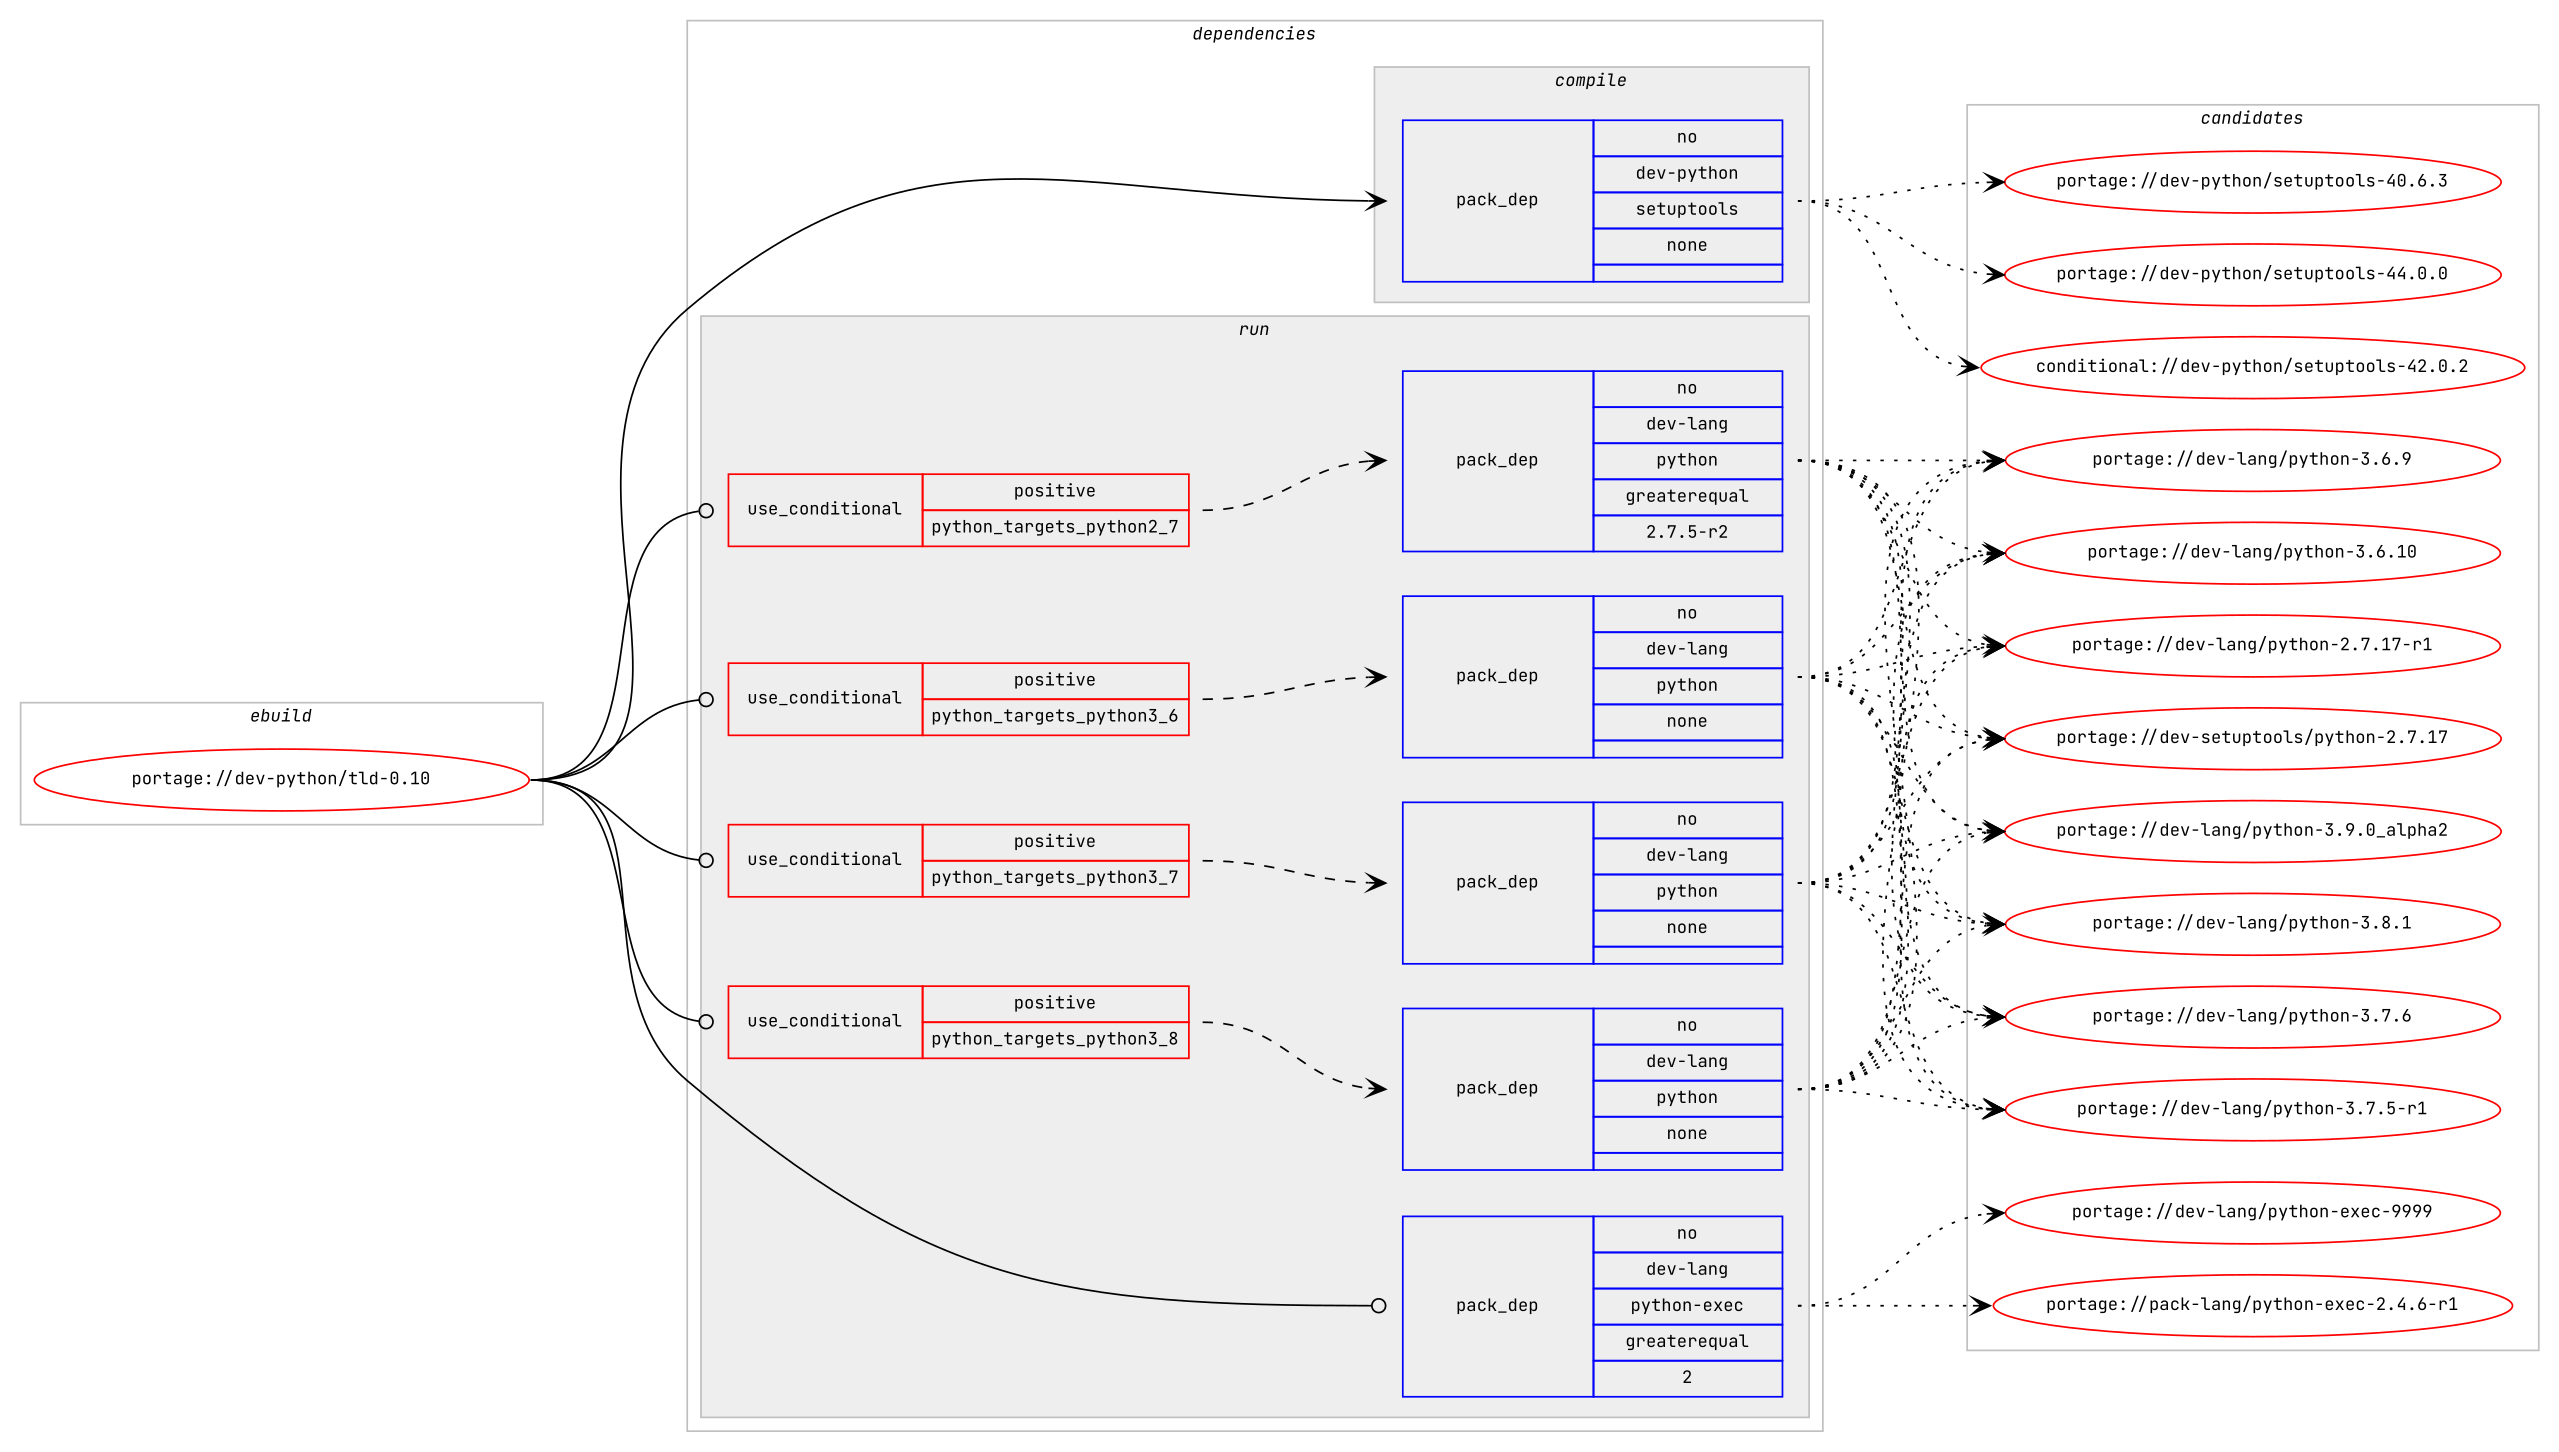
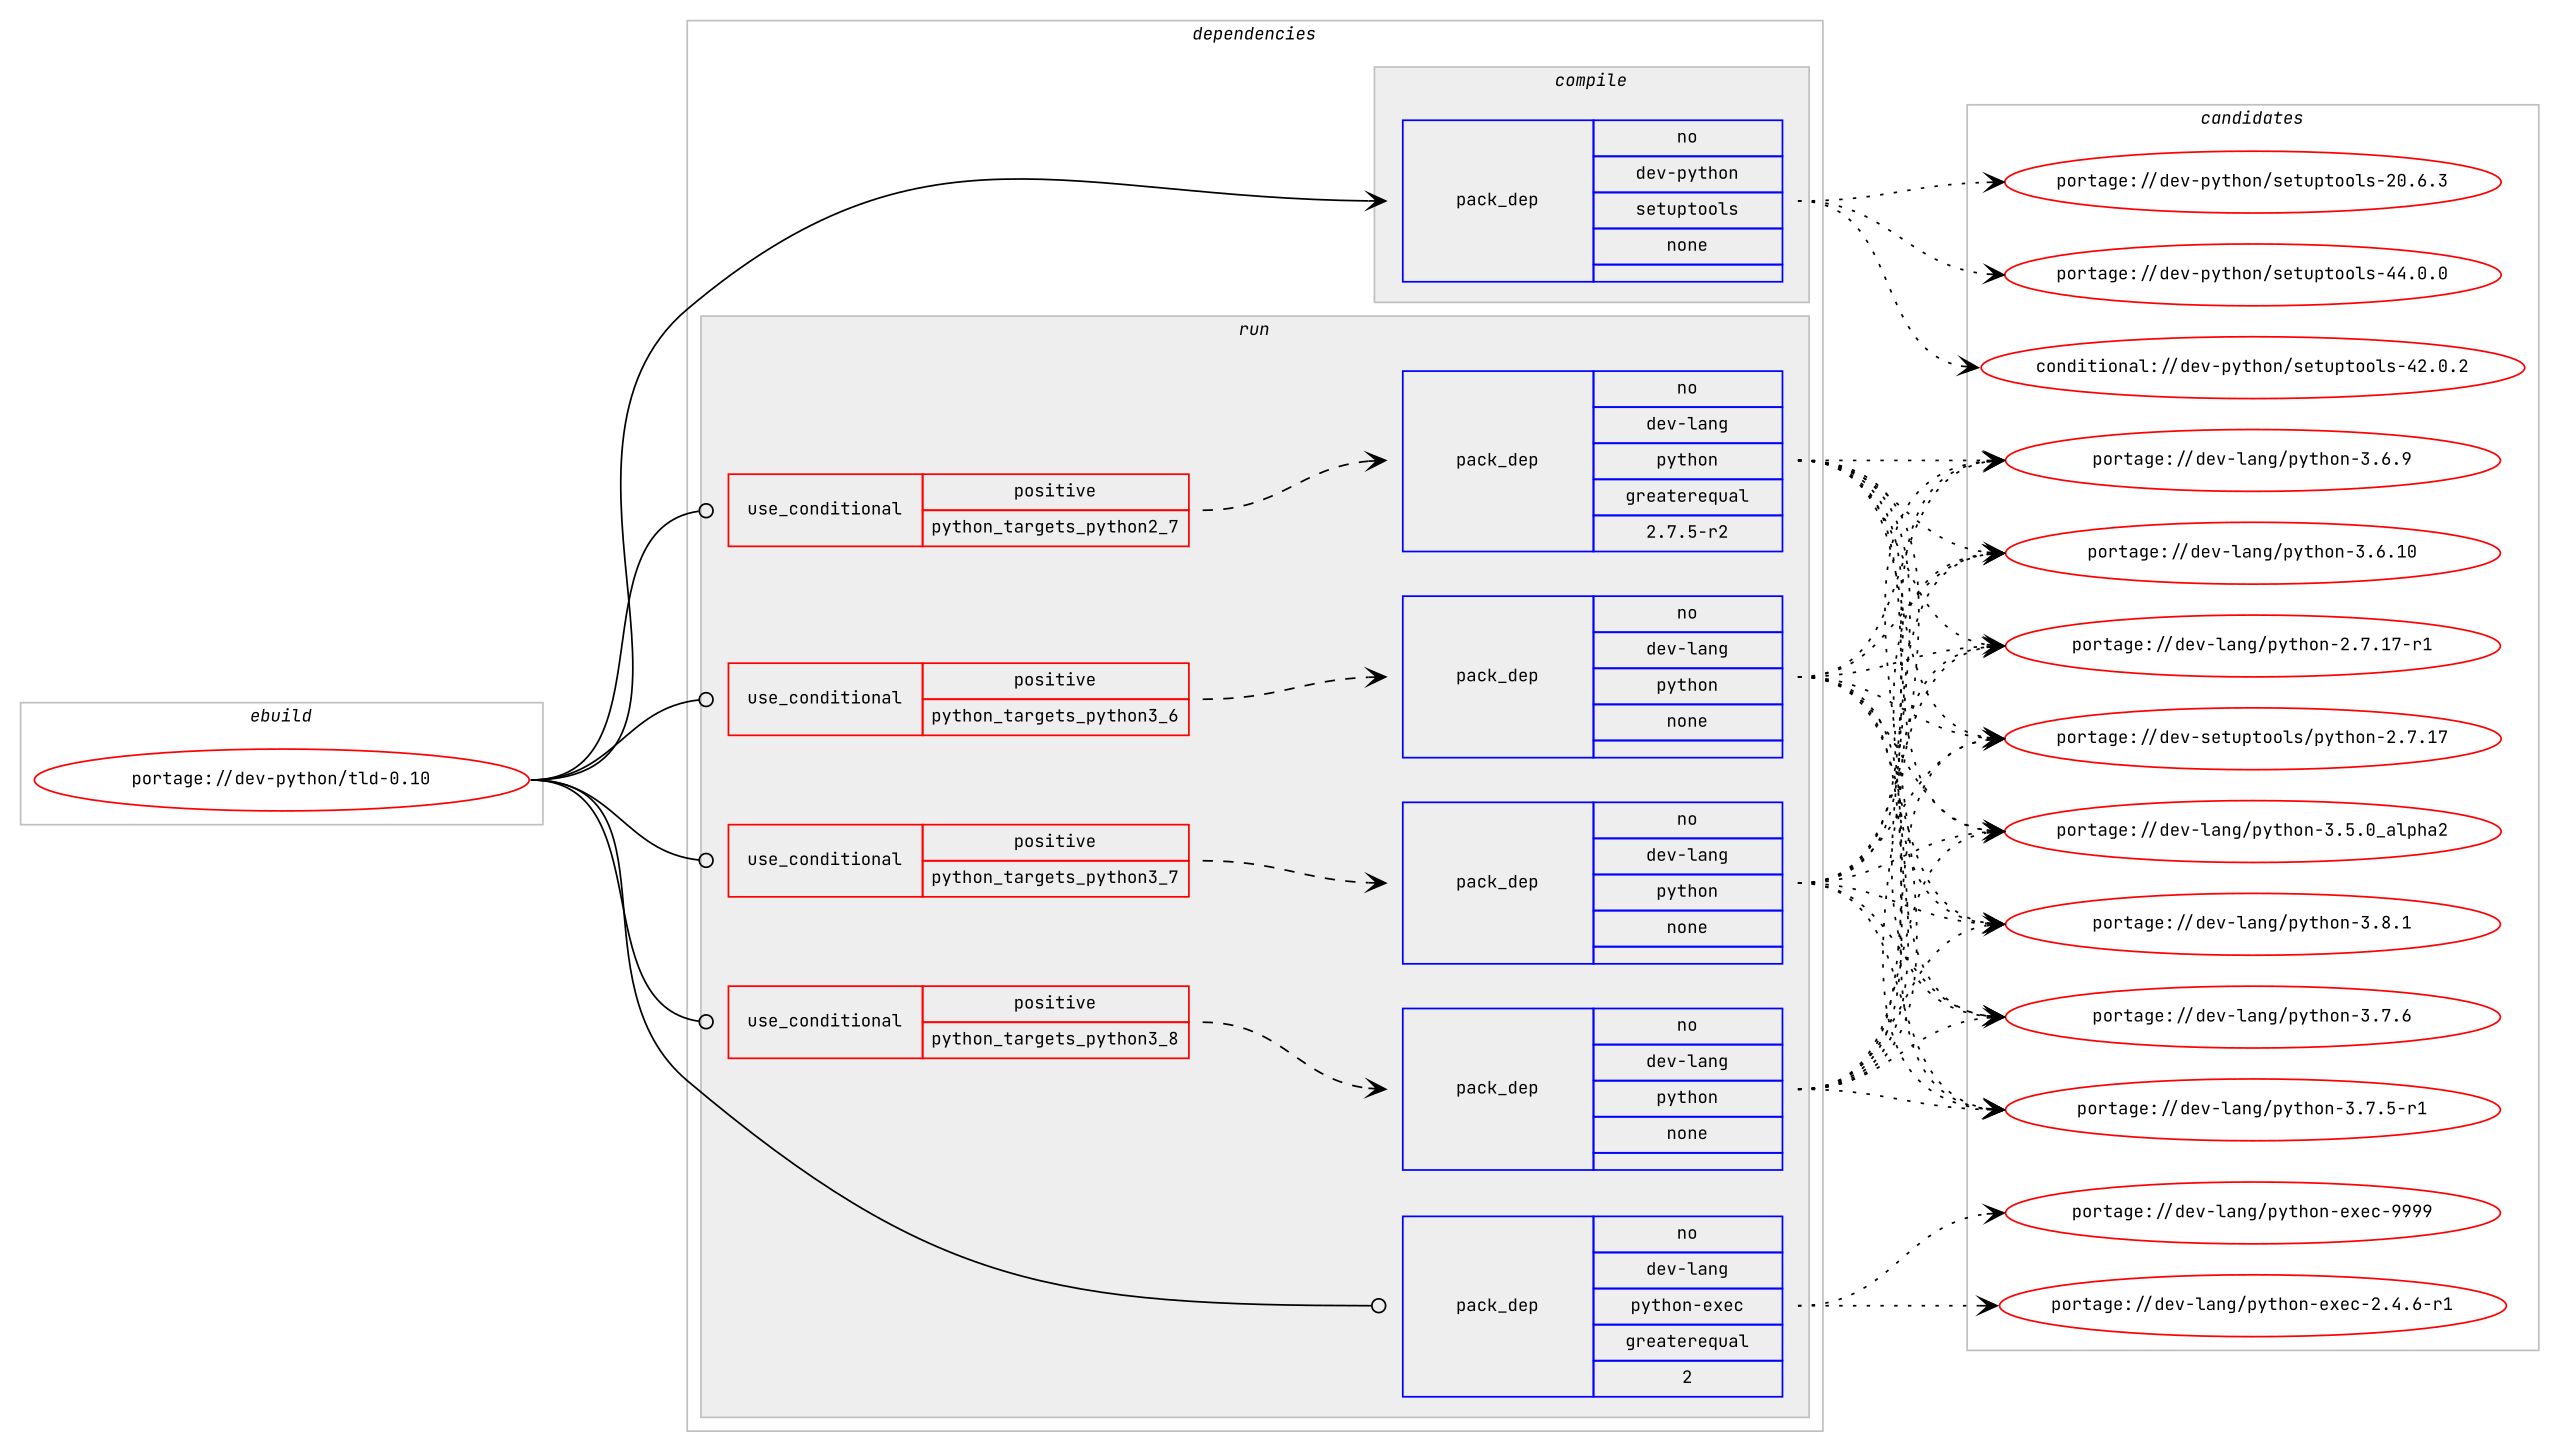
node "portage://dev-python/setuptools-40.6.3": label "portage://dev-python/setuptools-40.6.3" -> "portage://dev-python/setuptools-20.6.3"
node "portage://dev-lang/python-3.9.0_alpha2": label "portage://dev-lang/python-3.9.0_alpha2" -> "portage://dev-lang/python-3.5.0_alpha2"
node "portage://pack-lang/python-exec-2.4.6-r1": label "portage://pack-lang/python-exec-2.4.6-r1" -> "portage://dev-lang/python-exec-2.4.6-r1"
